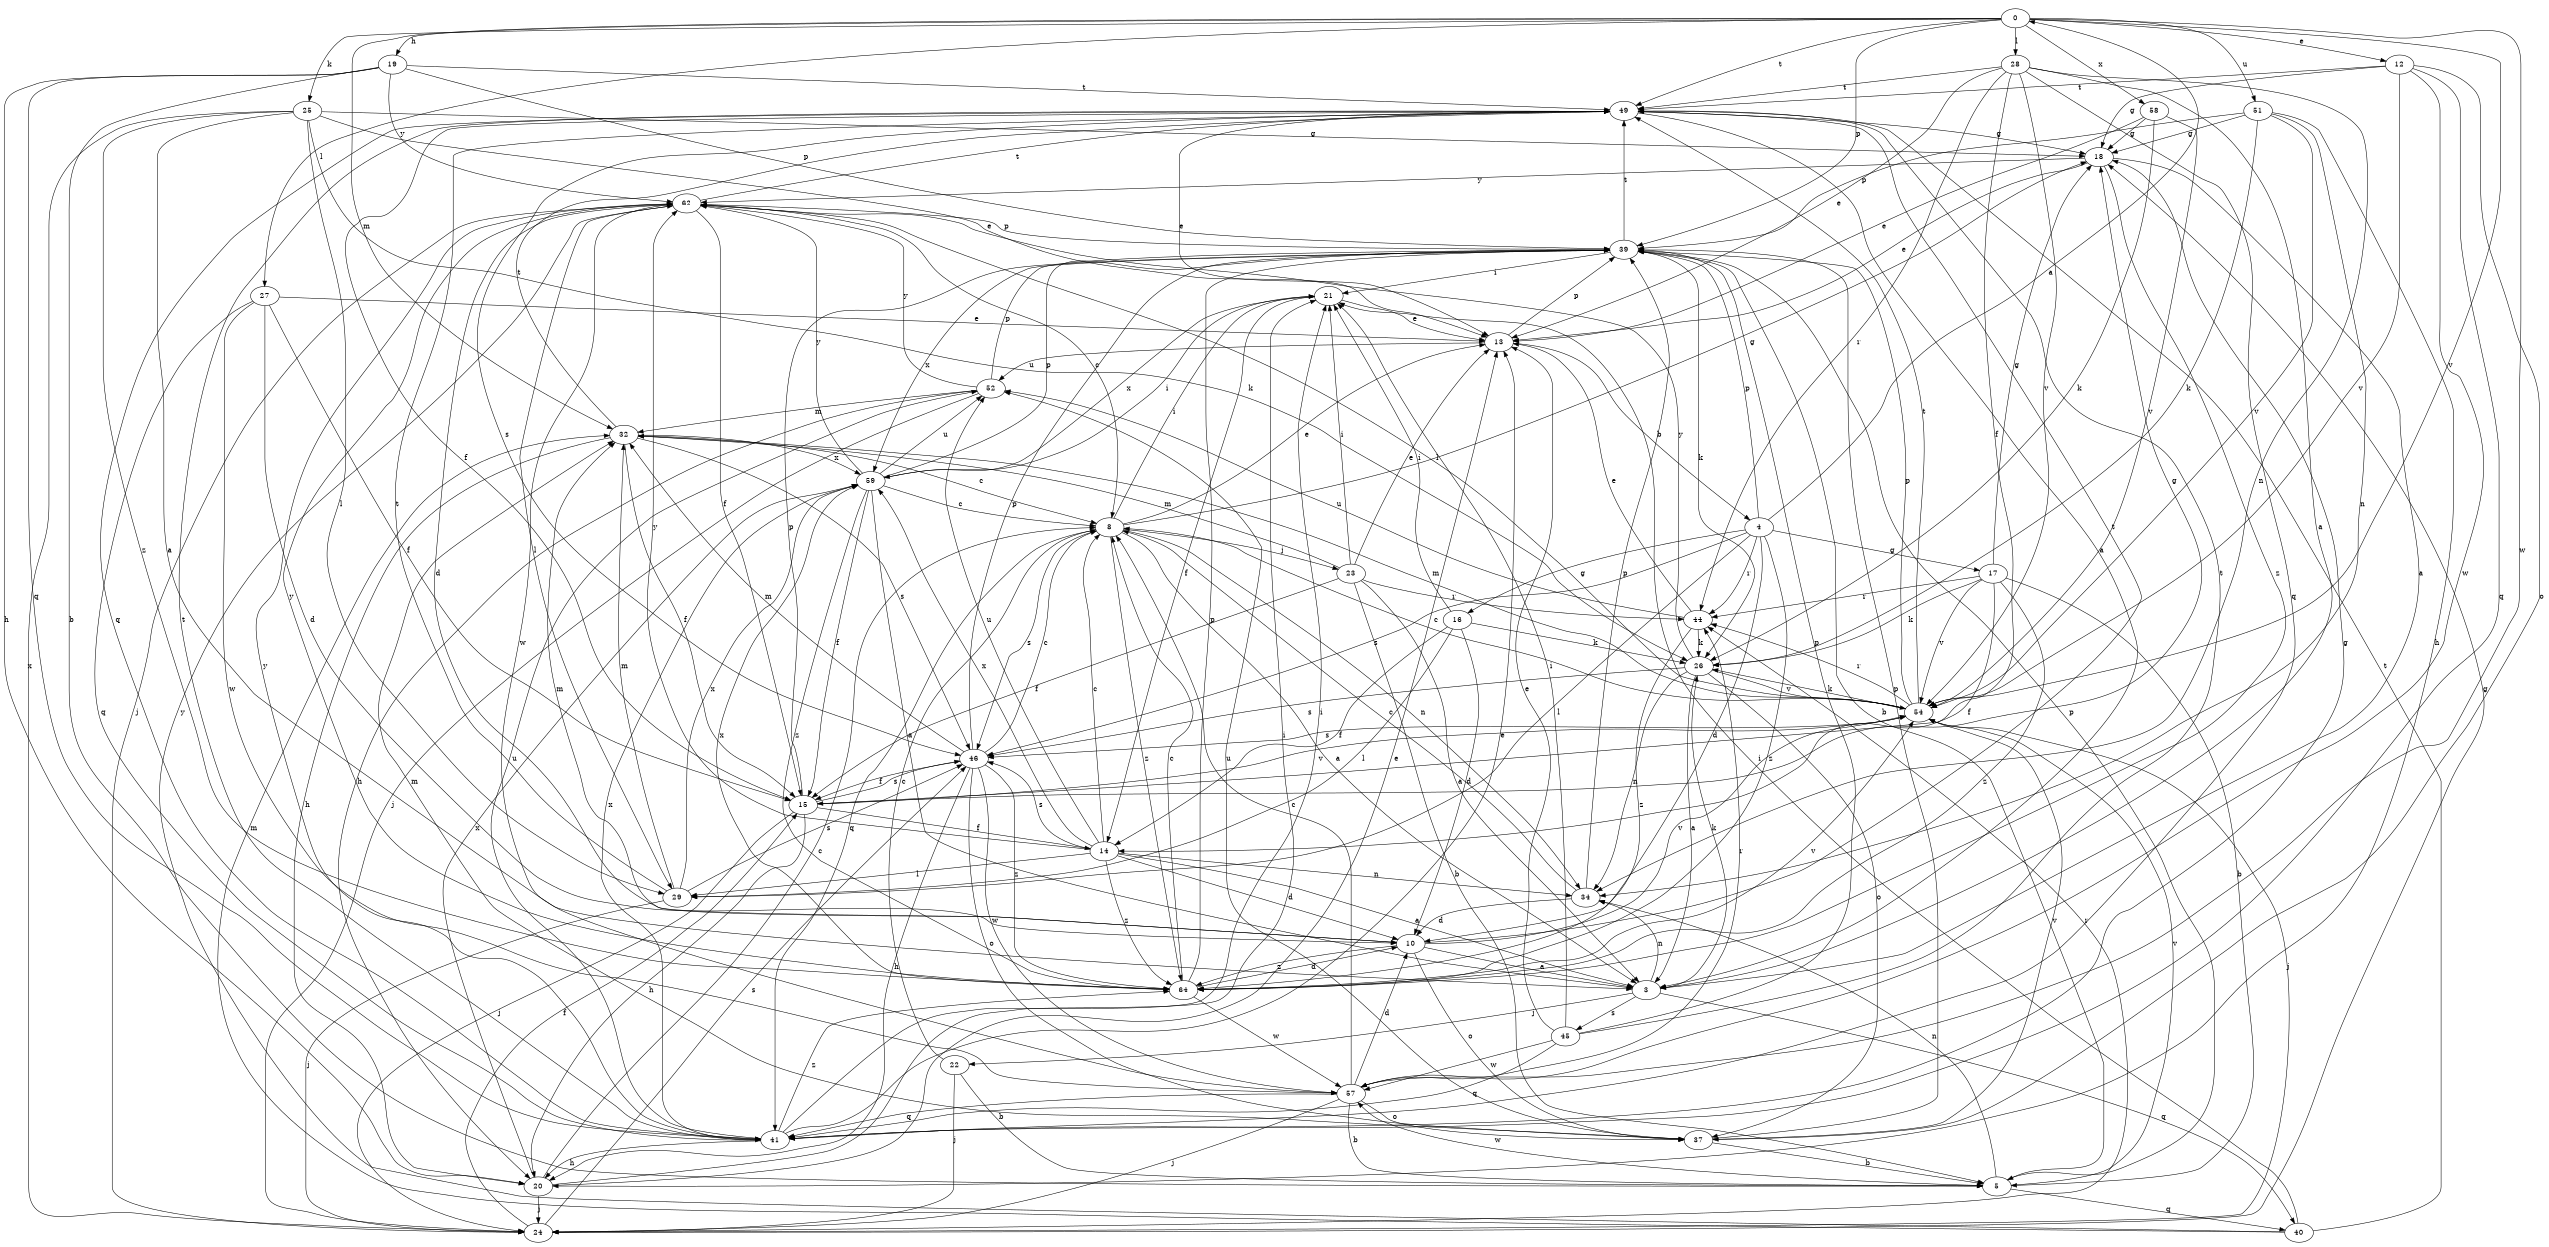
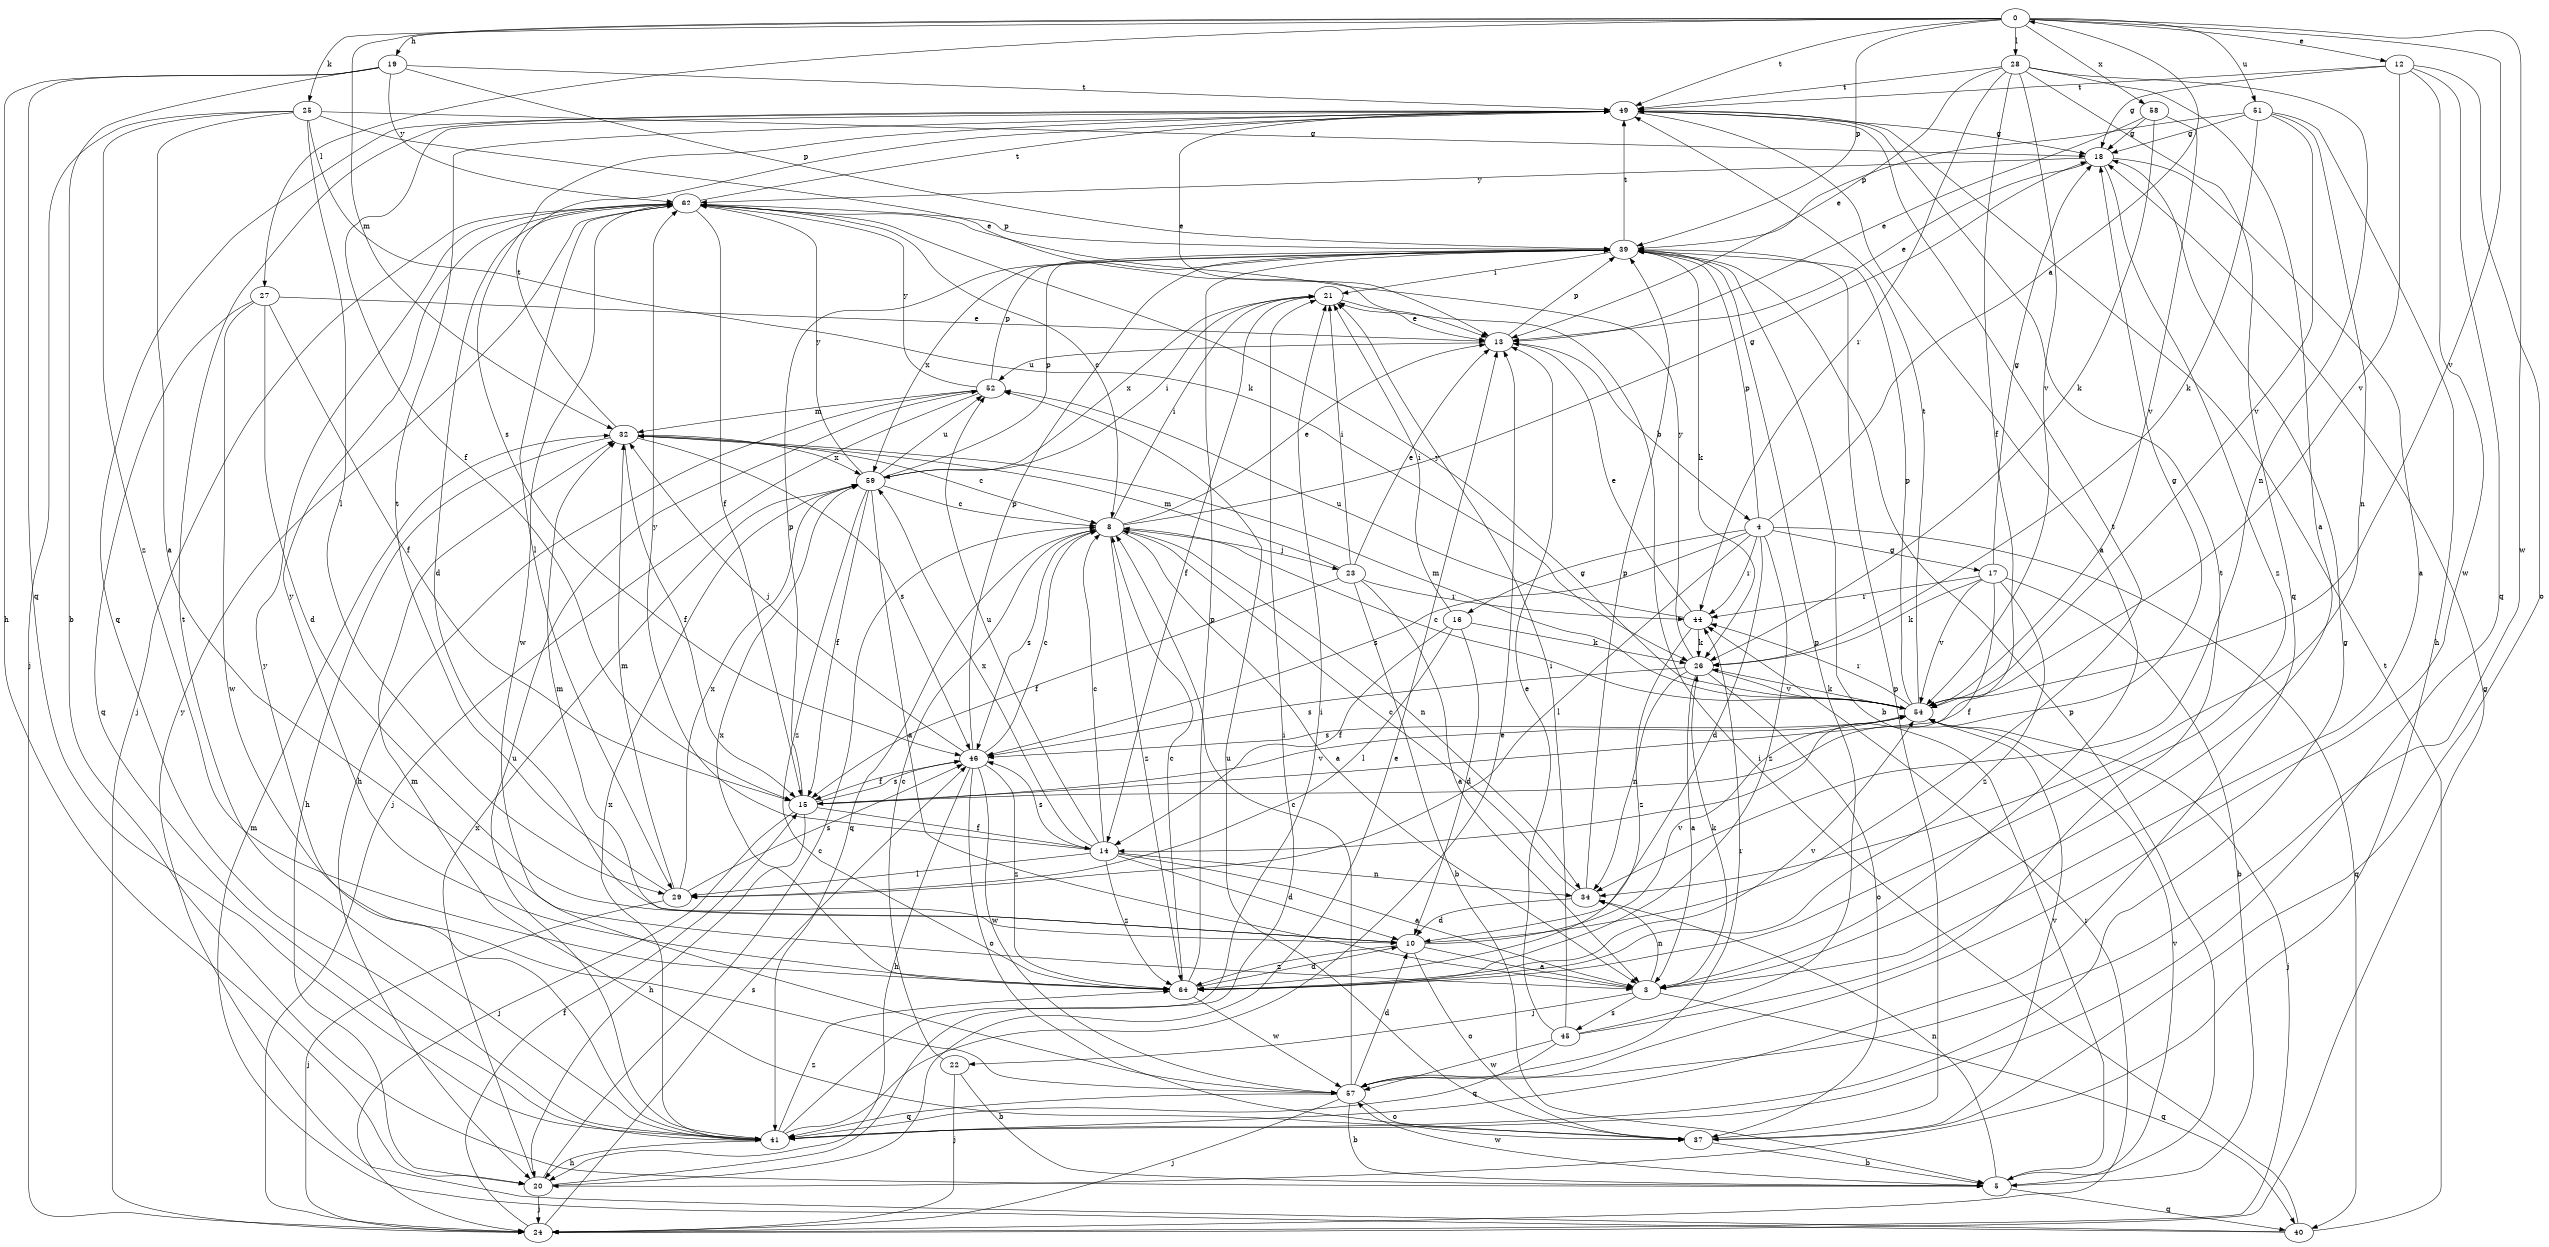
edge "54" -> "62": label "l" -> "y"
edge "46" -> "32": label "m" -> "j"
edge "25" -> "24": label "x" -> "j"
edge "4" -> "40": added, label "q"
